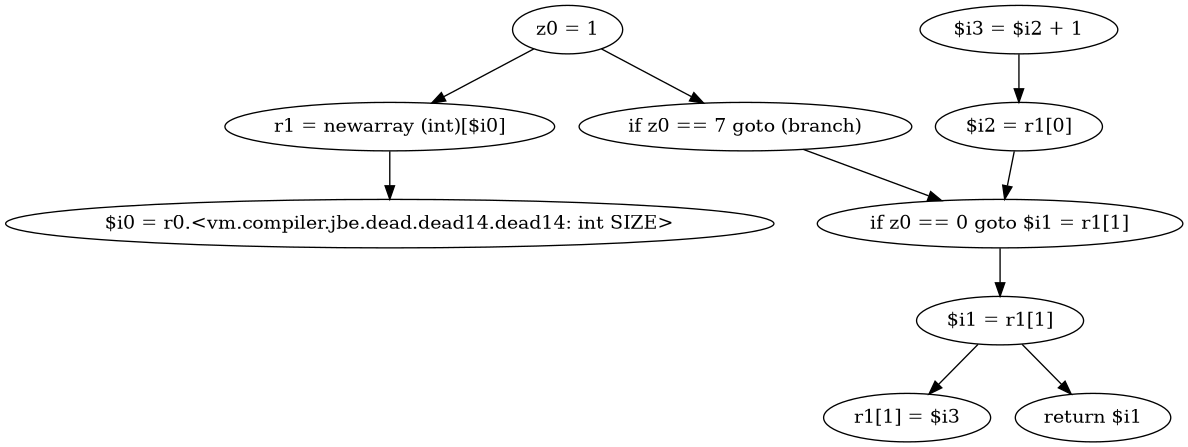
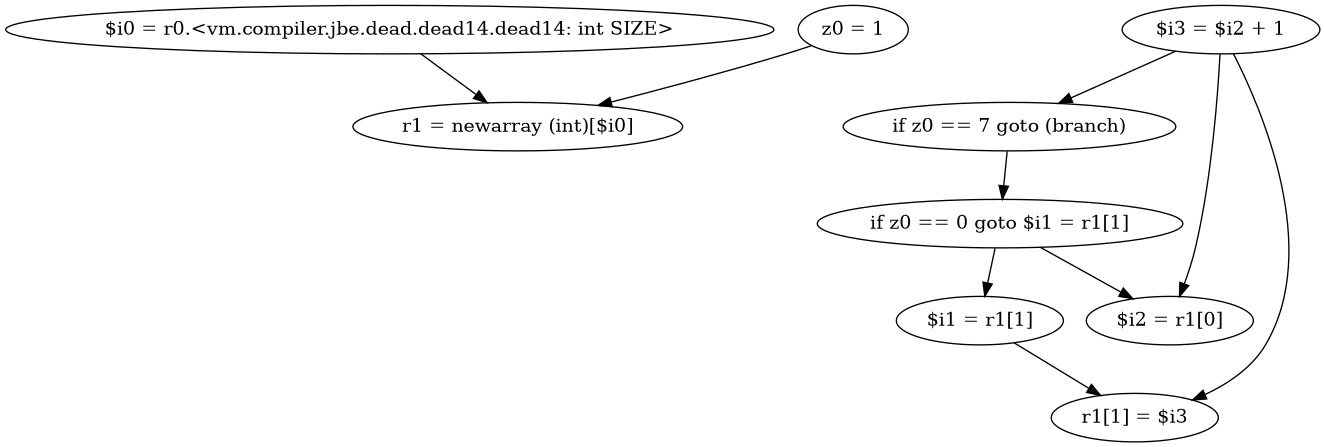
edge "z0 = 1" -> "if z0 == 7 goto (branch)": now "$i3 = $i2 + 1" -> "if z0 == 7 goto (branch)"
edge "r1 = newarray (int)[$i0]" -> "$i0 = r0.<vm.compiler.jbe.dead.dead14.dead14: int SIZE>": reversed
edge "$i2 = r1[0]" -> "if z0 == 0 goto $i1 = r1[1]": reversed
edge "$i3 = $i2 + 1" -> "r1[1] = $i3": added
node "return $i1": removed
